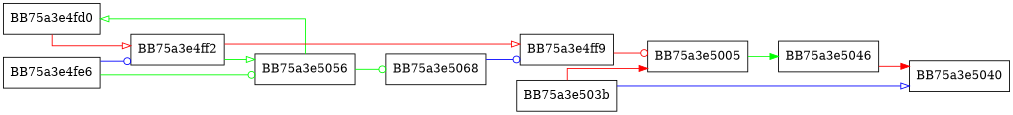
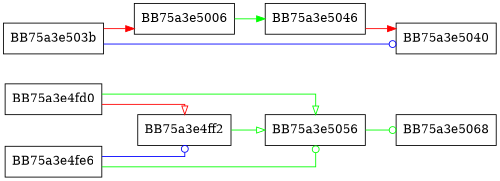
edge "BB75a3e5056" -> "BB75a3e4fd0": reversed
node "BB75a3e4ff9": removed
node "BB75a3e5005": label "BB75a3e5005" -> "BB75a3e5006"
edge "BB75a3e503b" -> "BB75a3e5040": arrowhead onormal -> odot
